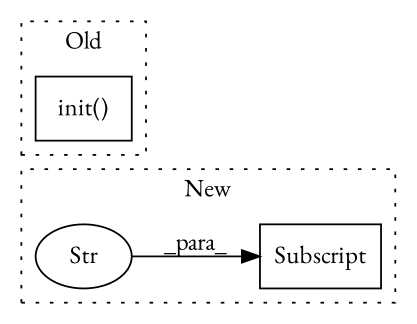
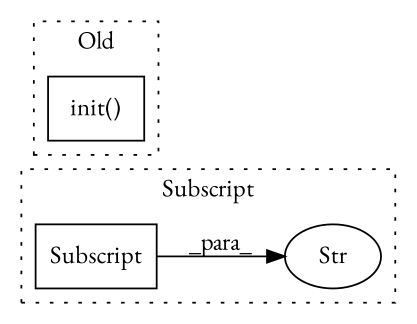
cluster "New": label "New" -> "Subscript"
edge "Str" -> "Subscript": reversed
